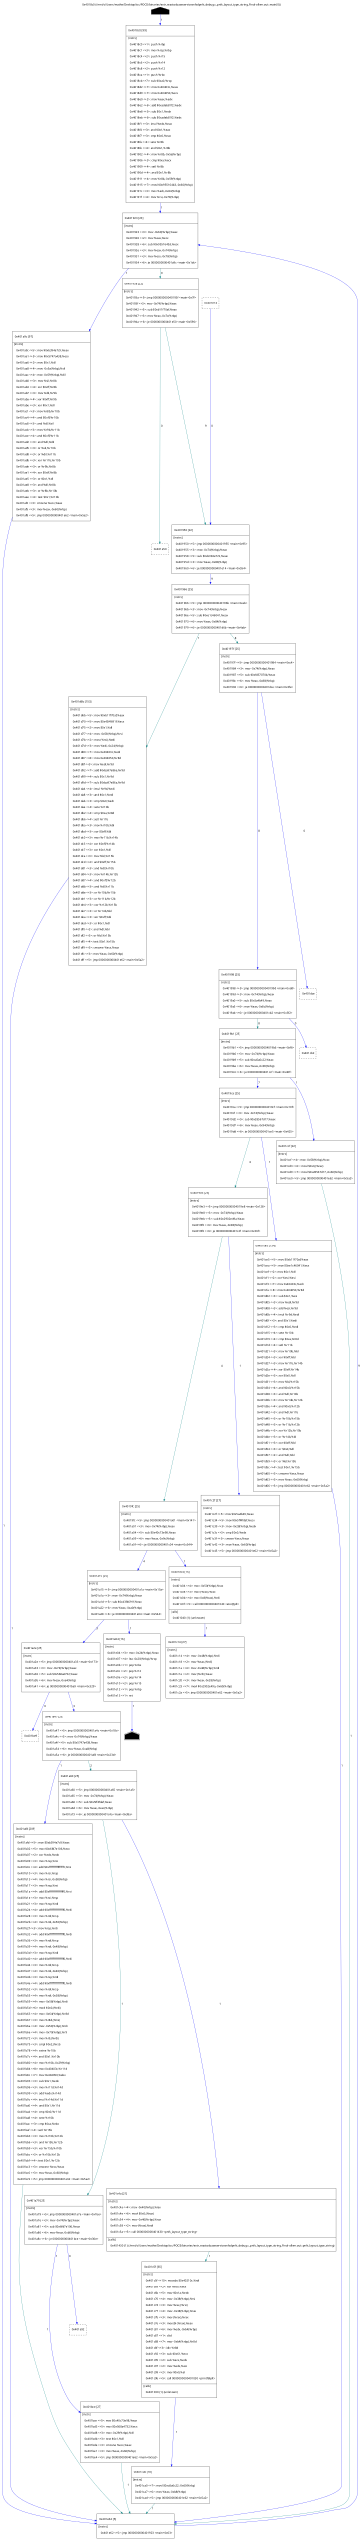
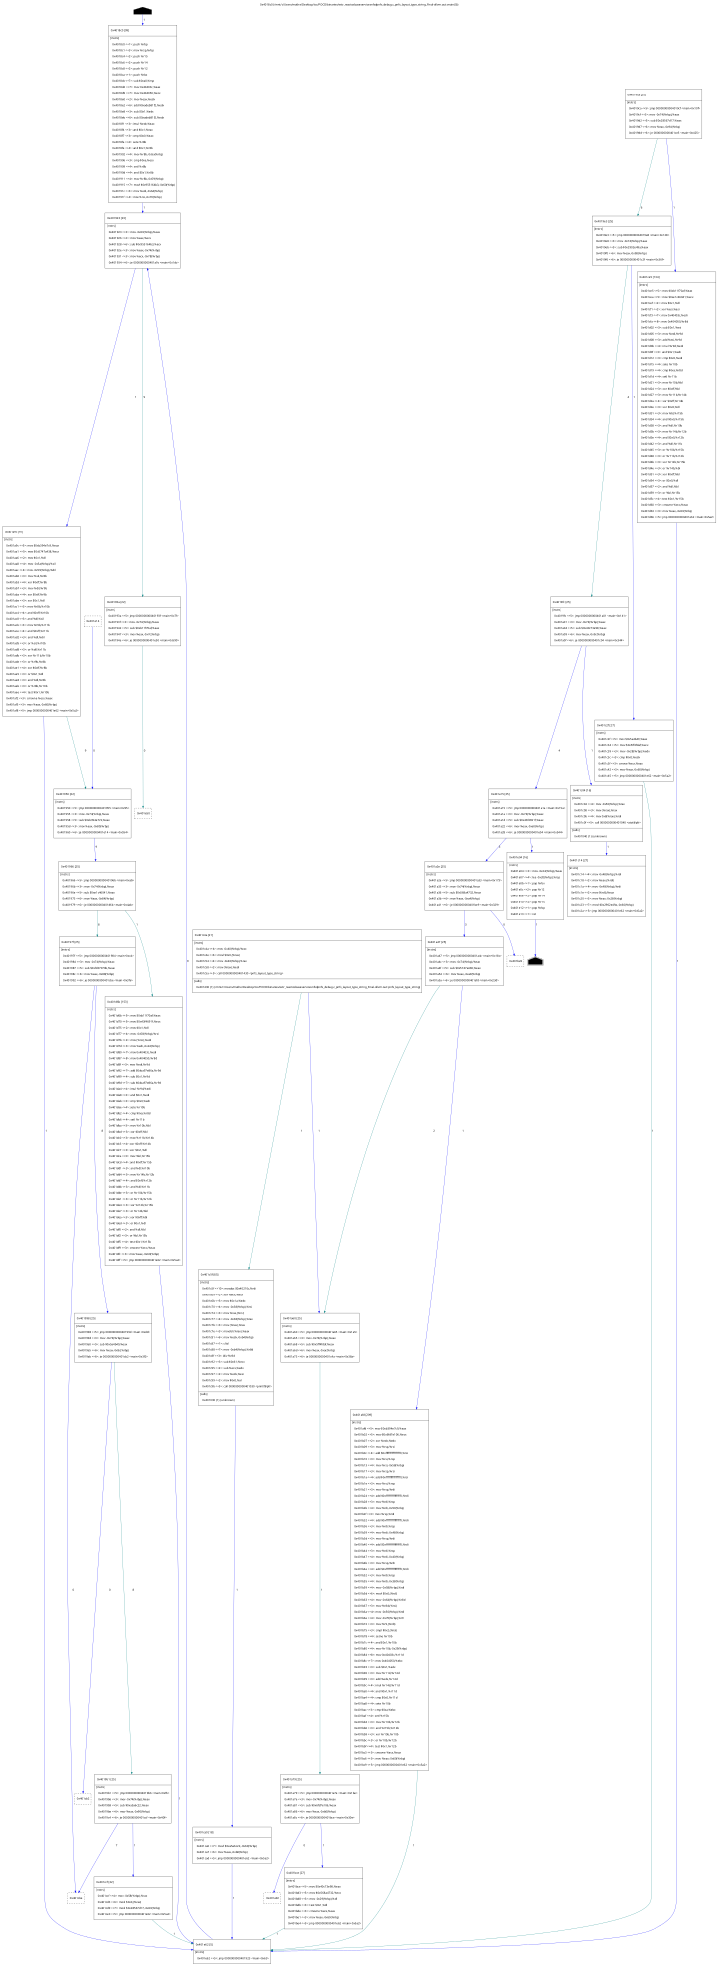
edge "0x40193a [22]" -> "0x401950 [22]": now "0x401a9c [97]" -> "0x401950 [22]"
edge "0x4019b1 [25]" -> "0x4019ca [25]": now "0x4019b1 [25]" -> "0x401cbe"
edge "0x401c2f [27]" -> "0x401e62 [5]": added, label "1"
edge "0x401a60 [25]" -> "0x401c4a [21]": reversed
edge "0x401ca0 [18]" -> "0x401e62 [5]": color teal -> blue
